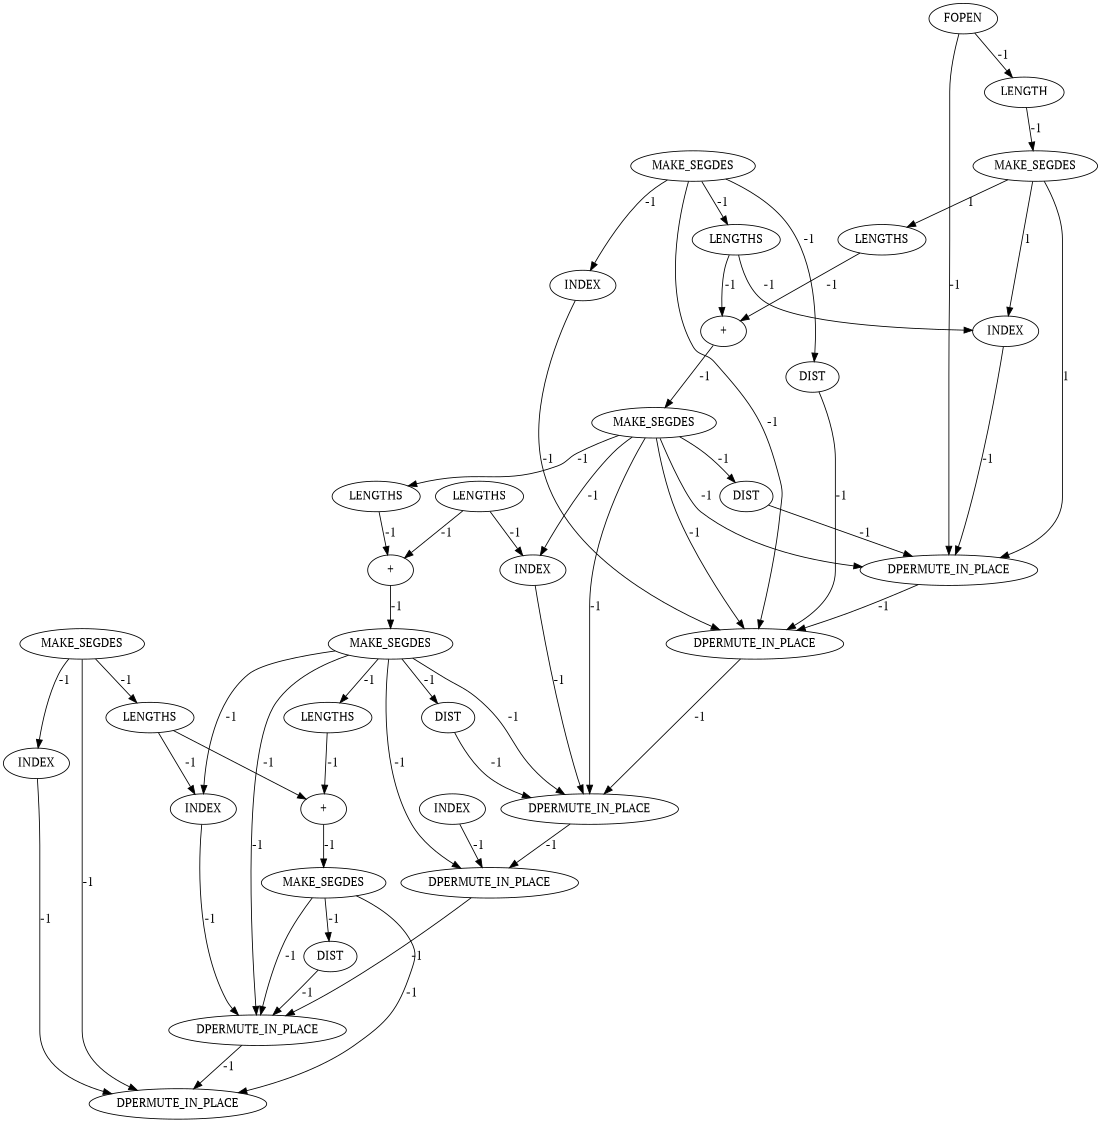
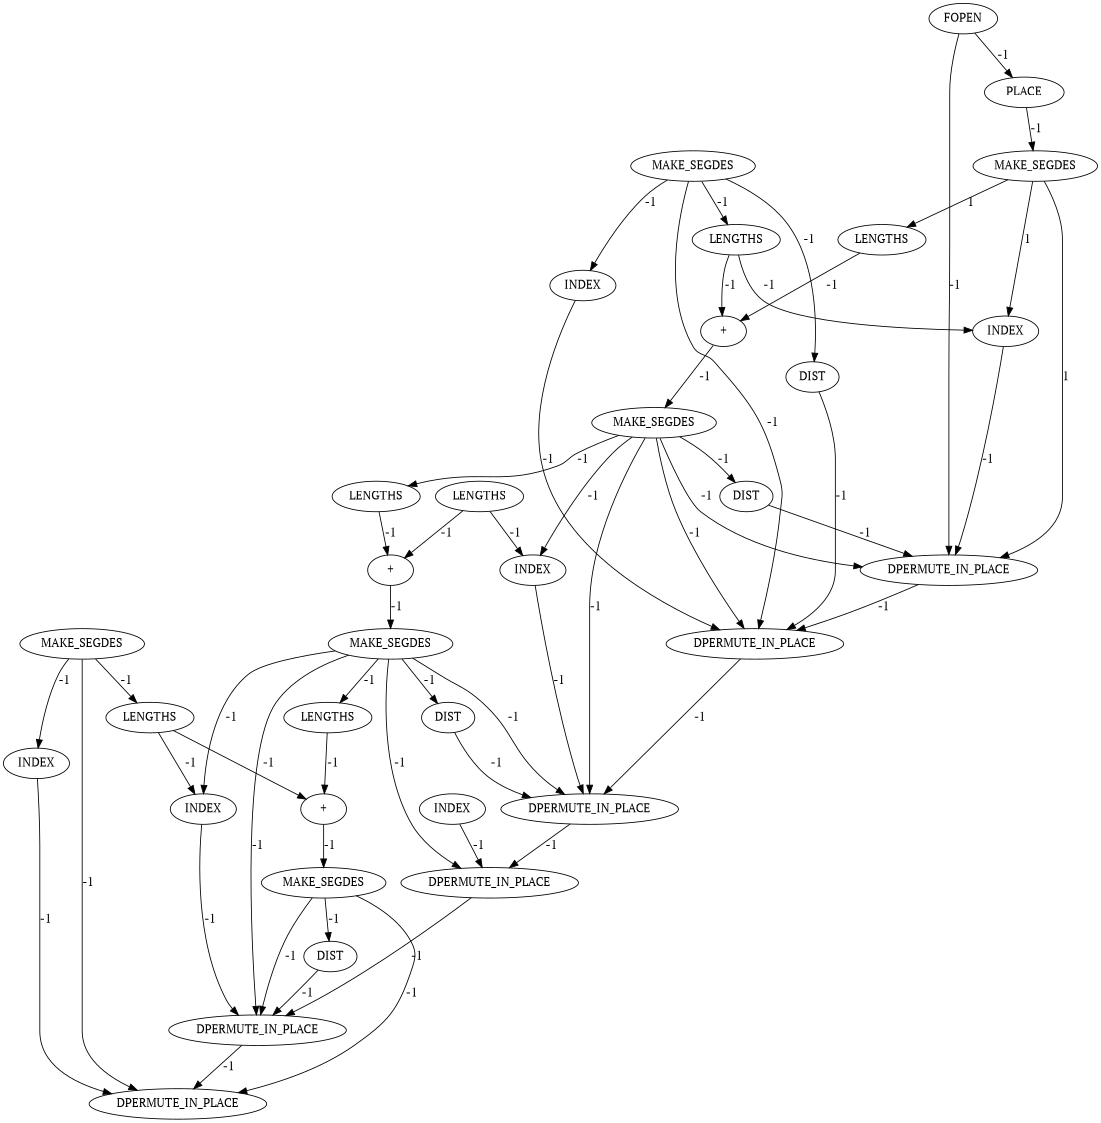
node "LENGTH": label "LENGTH" -> "PLACE"
